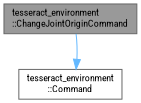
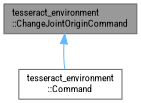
edge "tesseract_environment ::ChangeJointOriginCommand" -> "tesseract_environment ::Command": reversed
